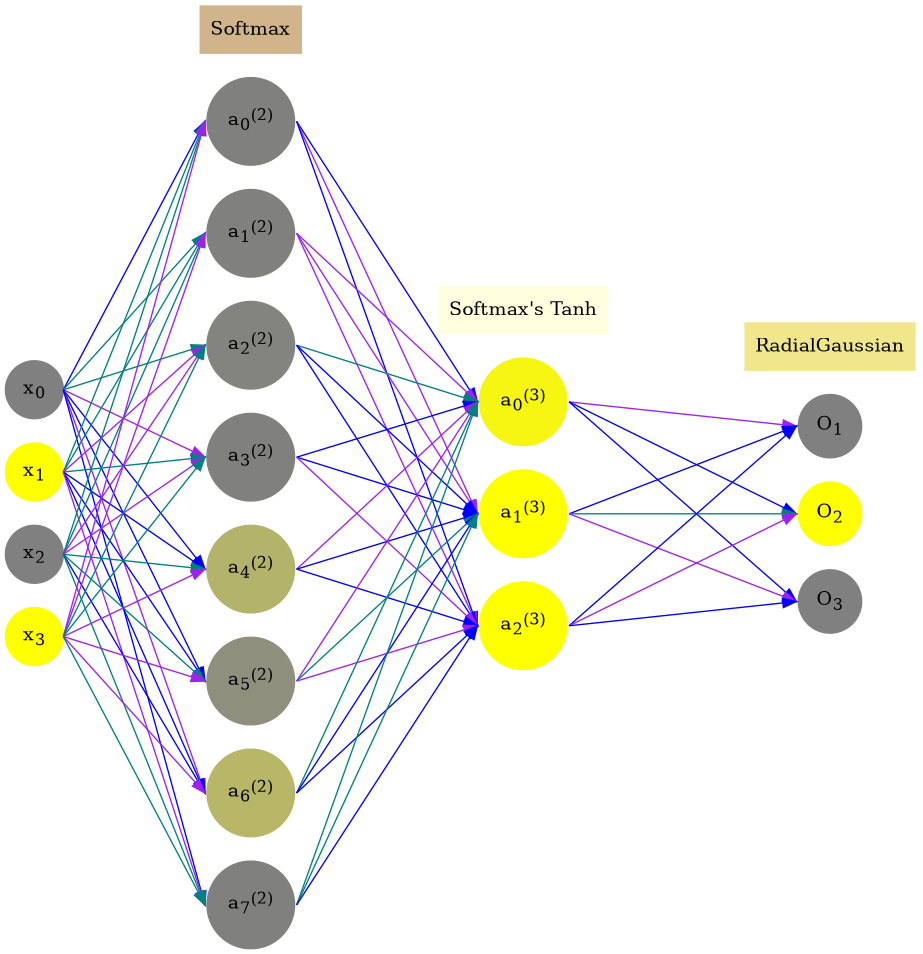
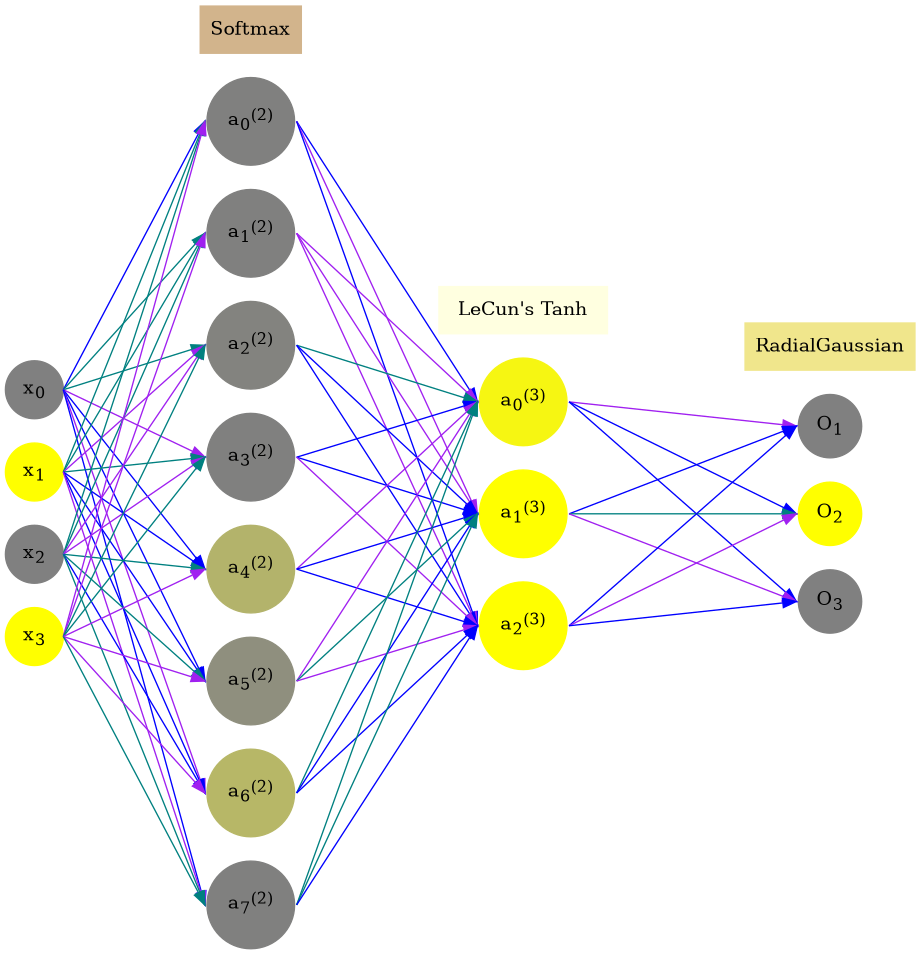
node "Softmax's Tanh": label "Softmax's Tanh" -> "LeCun's Tanh"
